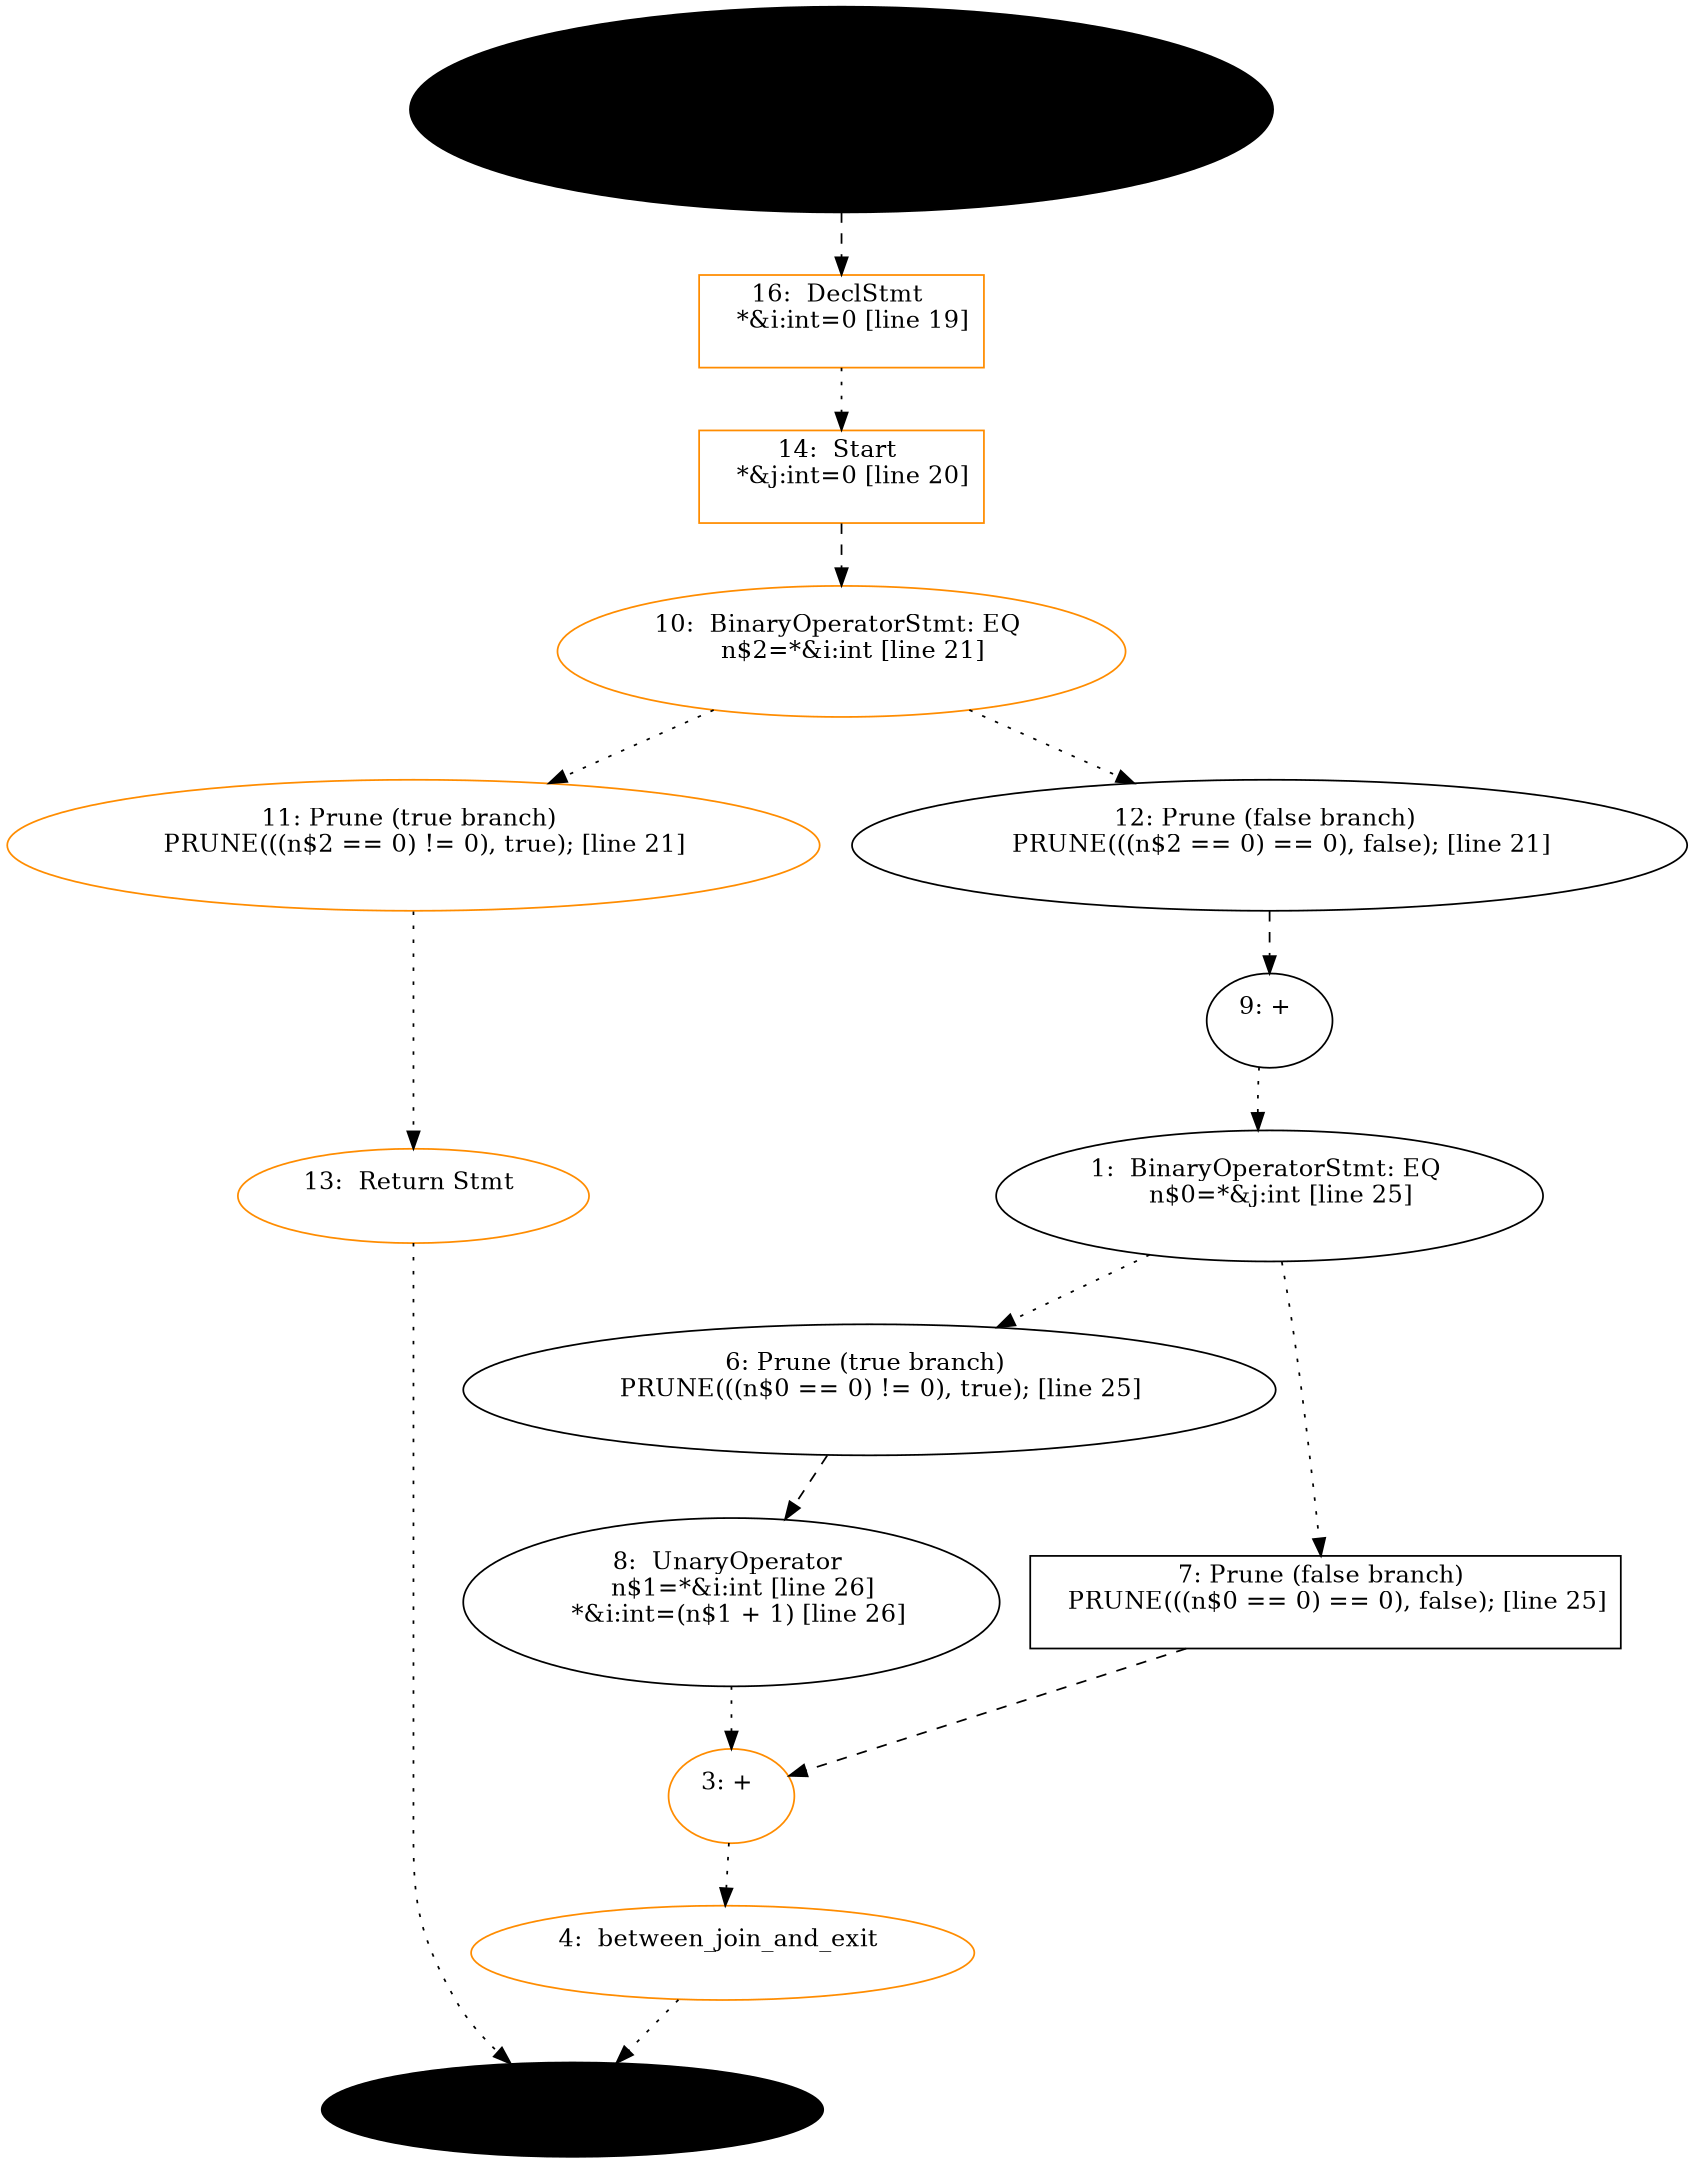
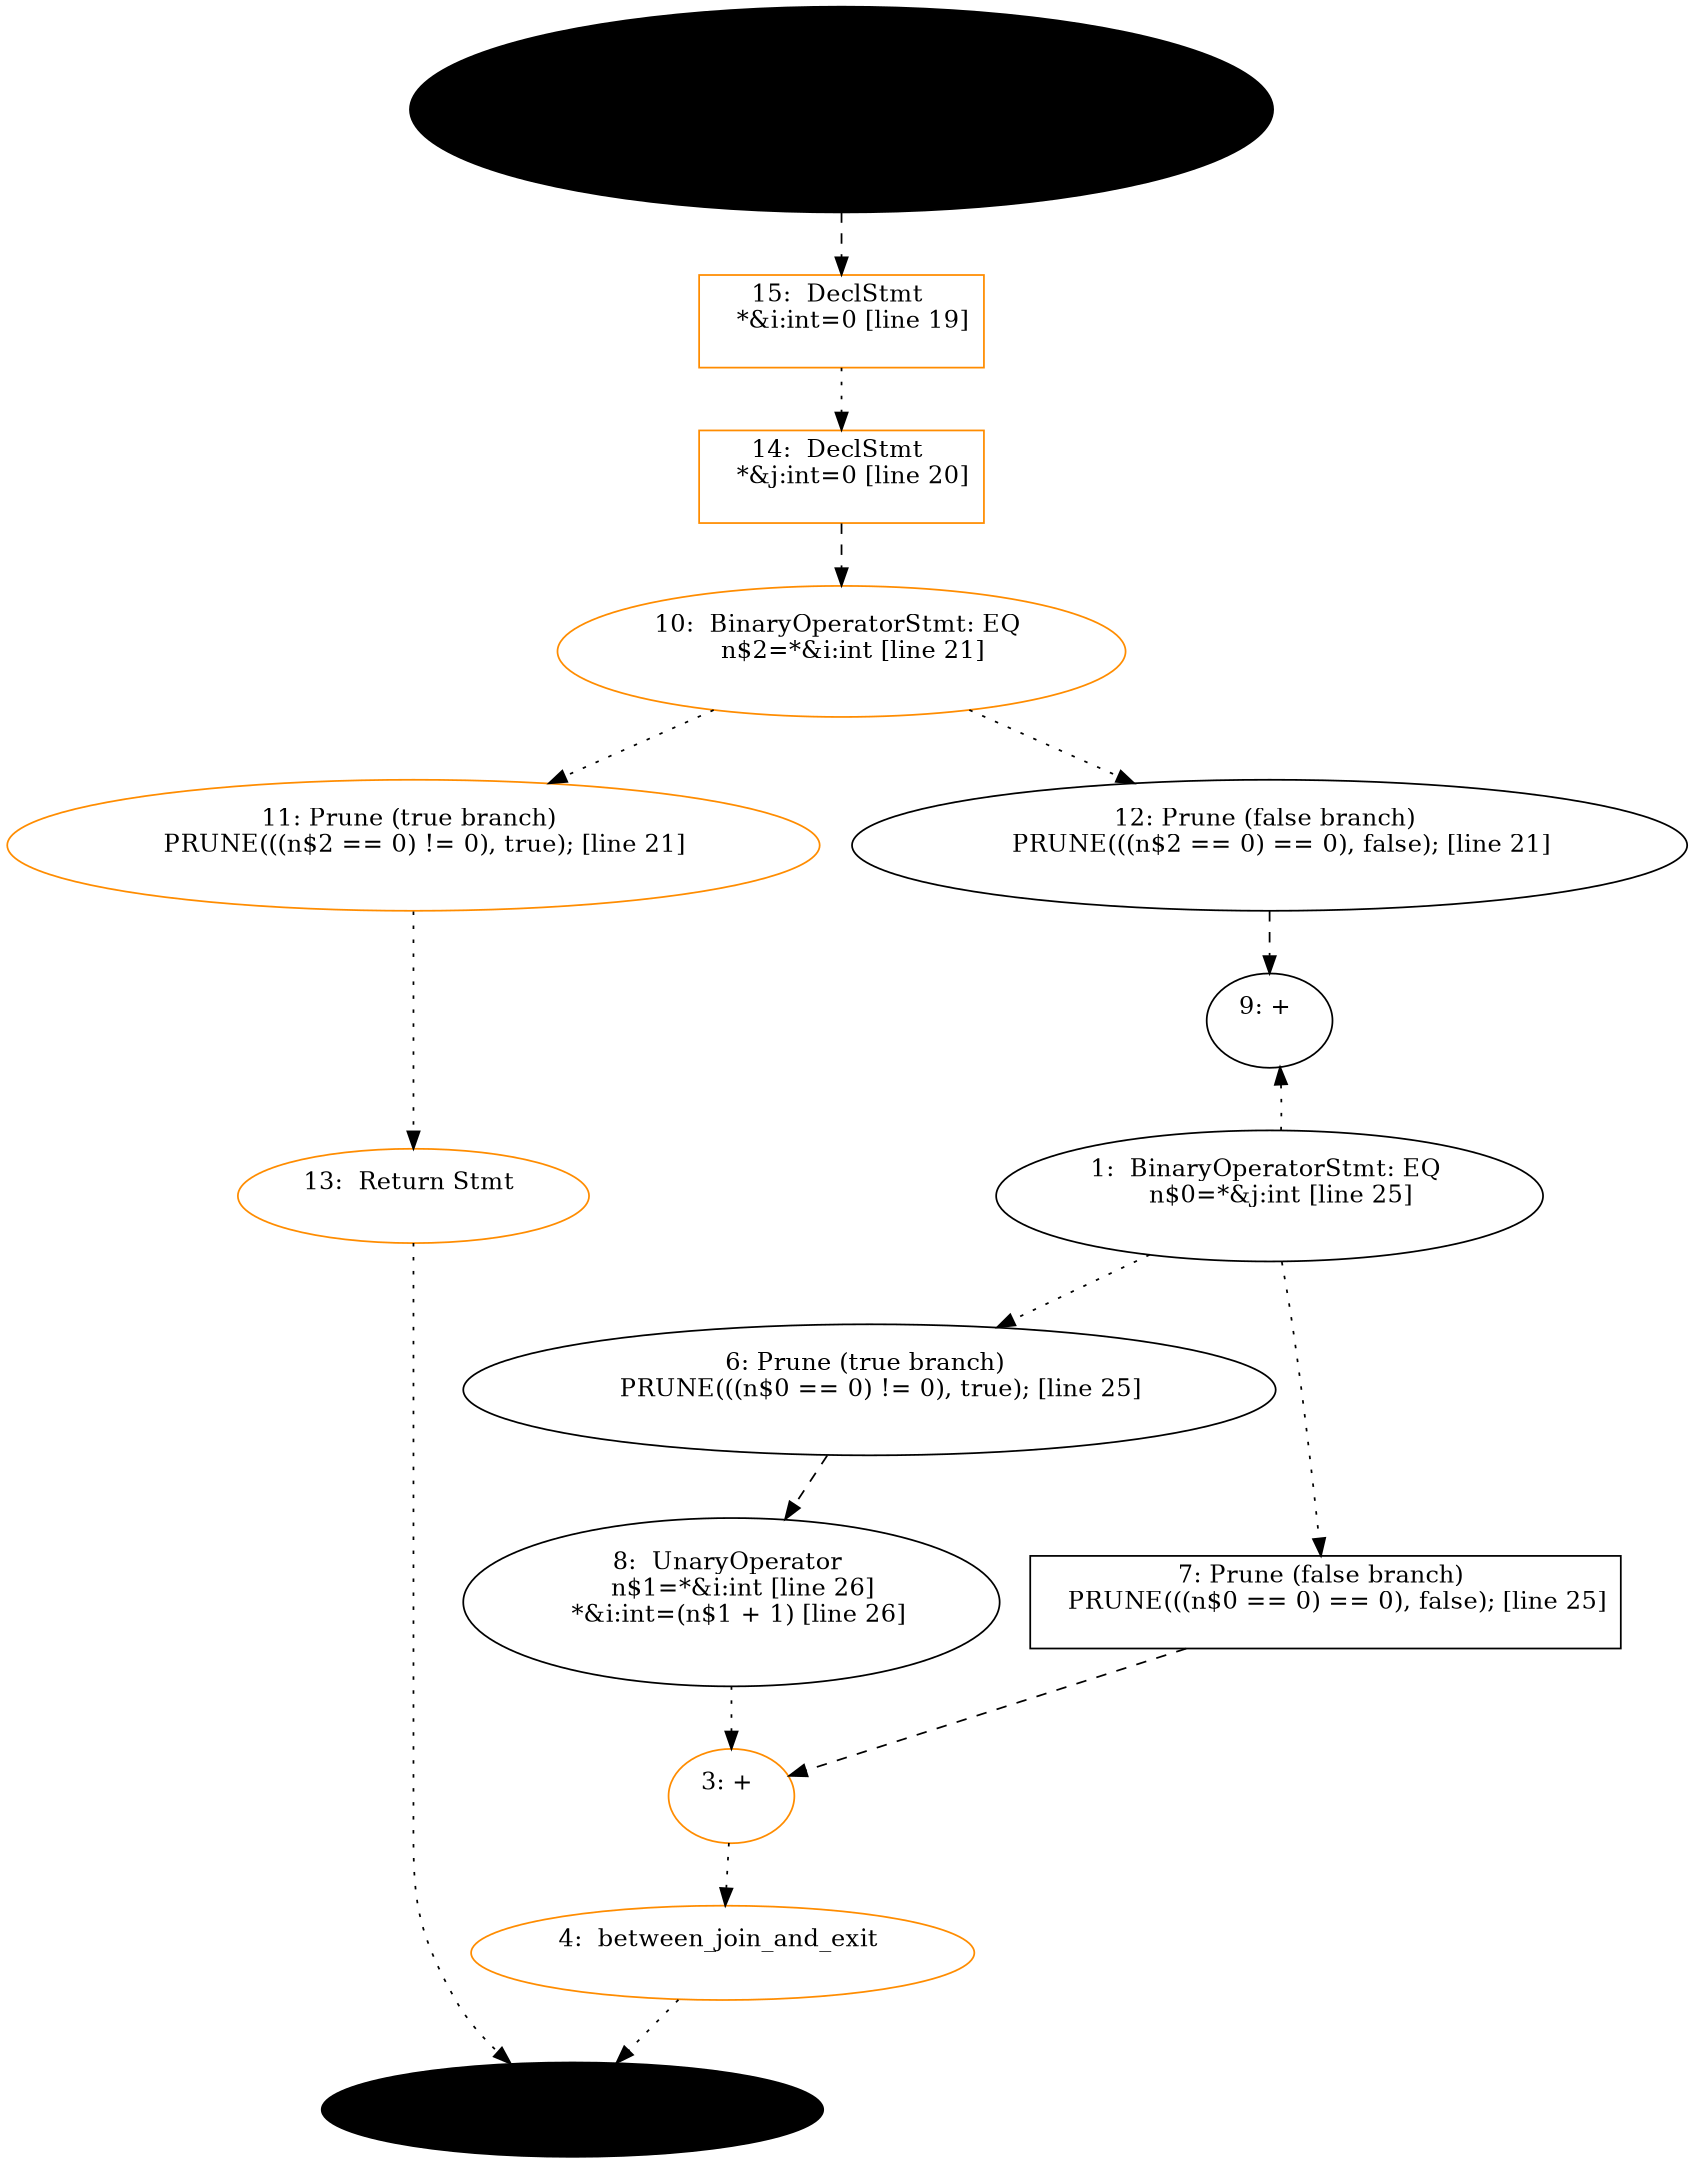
node "16:  DeclStmt *&i:int=0 [line 19]": label "16:  DeclStmt *&i:int=0 [line 19]" -> "15:  DeclStmt *&i:int=0 [line 19]"
node "14:  Start *&j:int=0 [line 20]": label "14:  Start *&j:int=0 [line 20]" -> "14:  DeclStmt *&j:int=0 [line 20]"
edge "9: +" -> "1:  BinaryOperatorStmt: EQ n$0=*&j:int [line 25]": reversed
